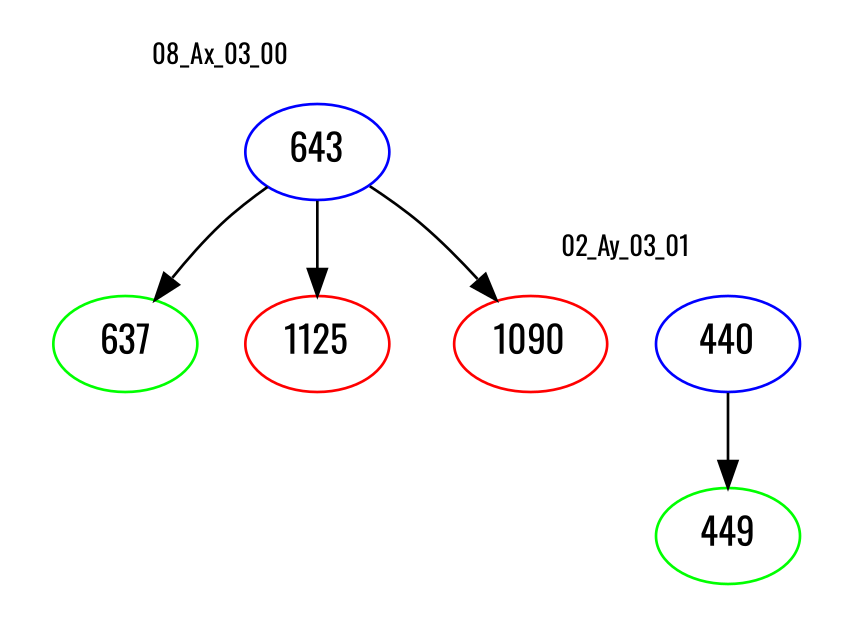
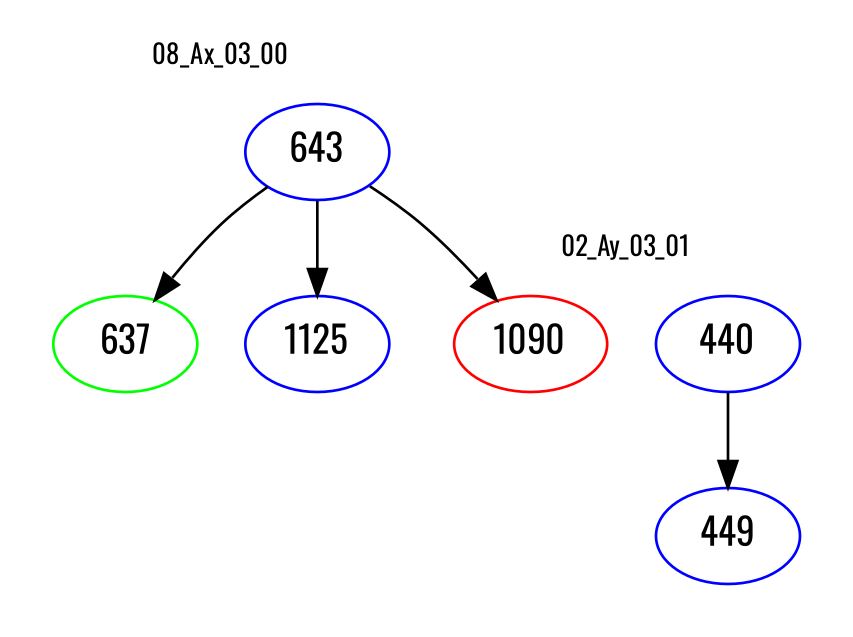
node "1125": color red -> blue
node "449": color green -> blue
